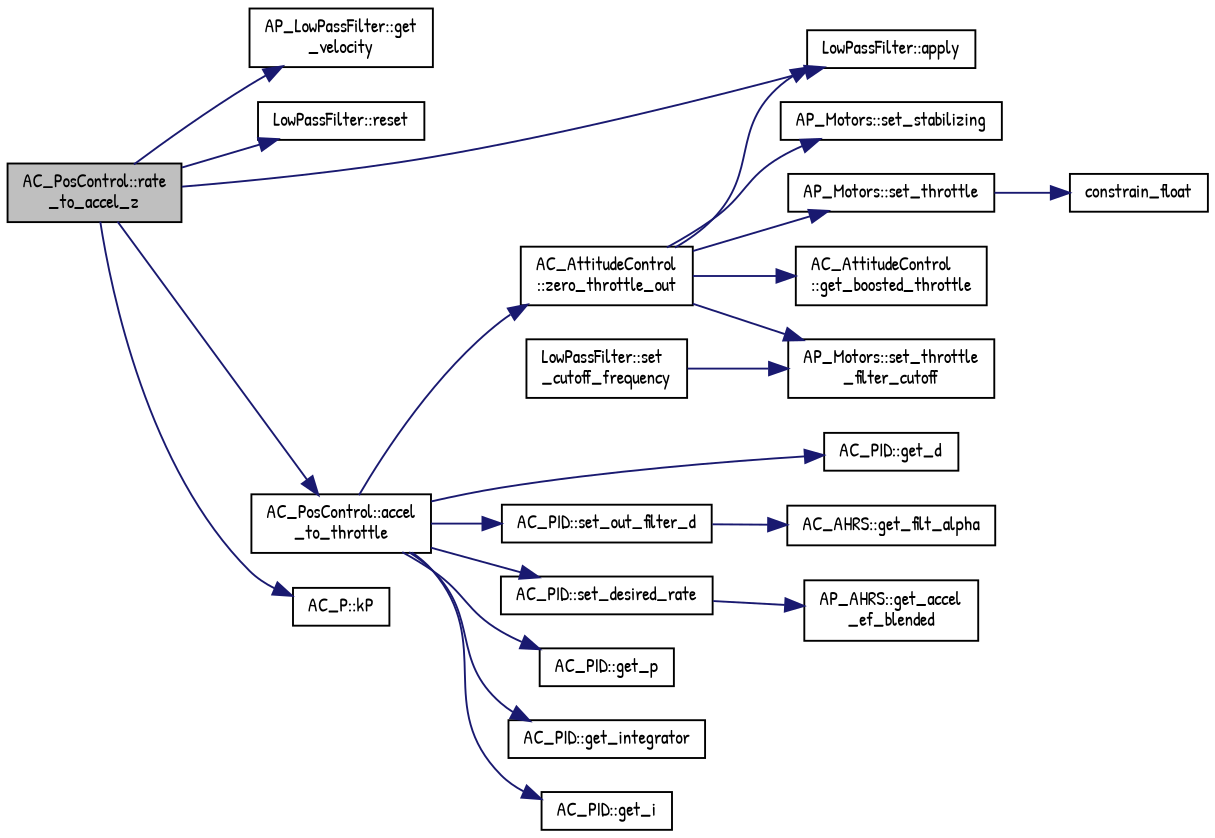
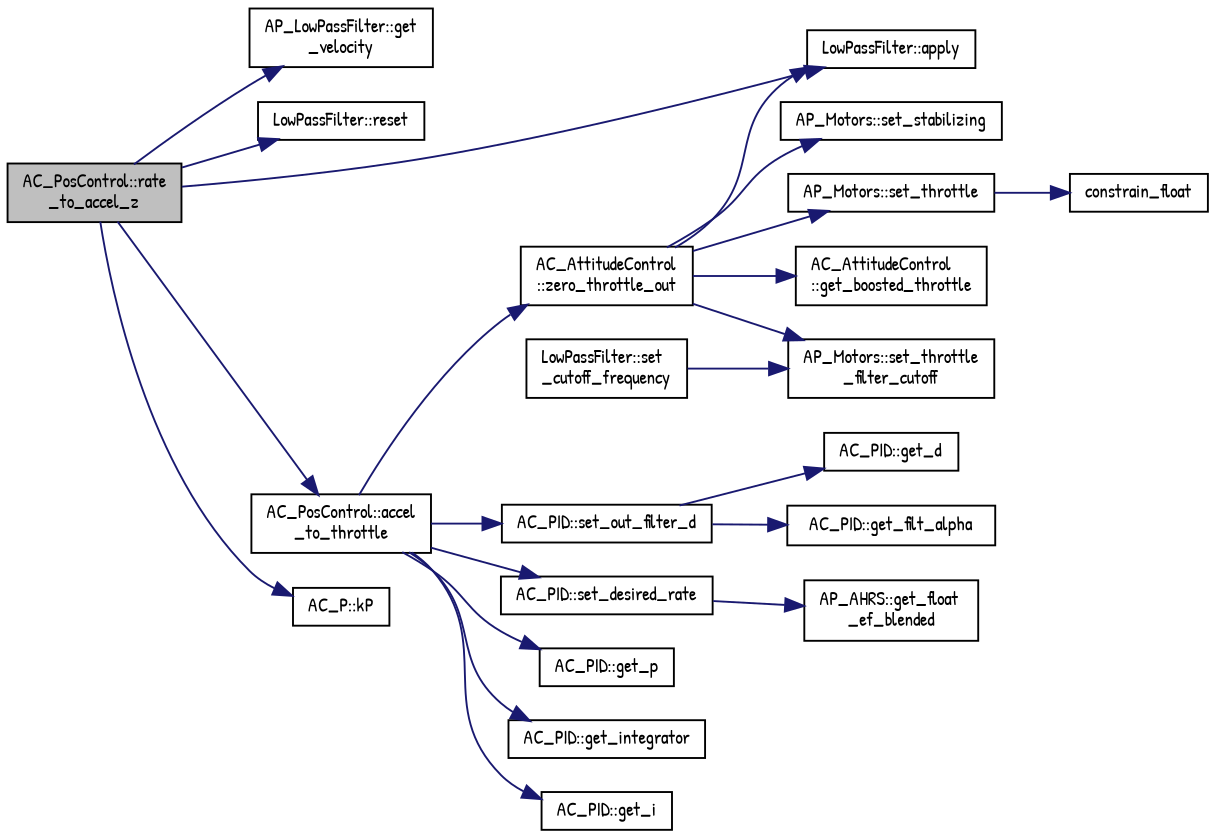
edge "AC_PosControl::accel _to_throttle" -> "AC_PID::get_d": now "AC_PID::set_out_filter_d" -> "AC_PID::get_d"
node "AC_AHRS::get_filt_alpha": label "AC_AHRS::get_filt_alpha" -> "AC_PID::get_filt_alpha"
node "AP_AHRS::get_accel _ef_blended": label "AP_AHRS::get_accel _ef_blended" -> "AP_AHRS::get_float _ef_blended"
